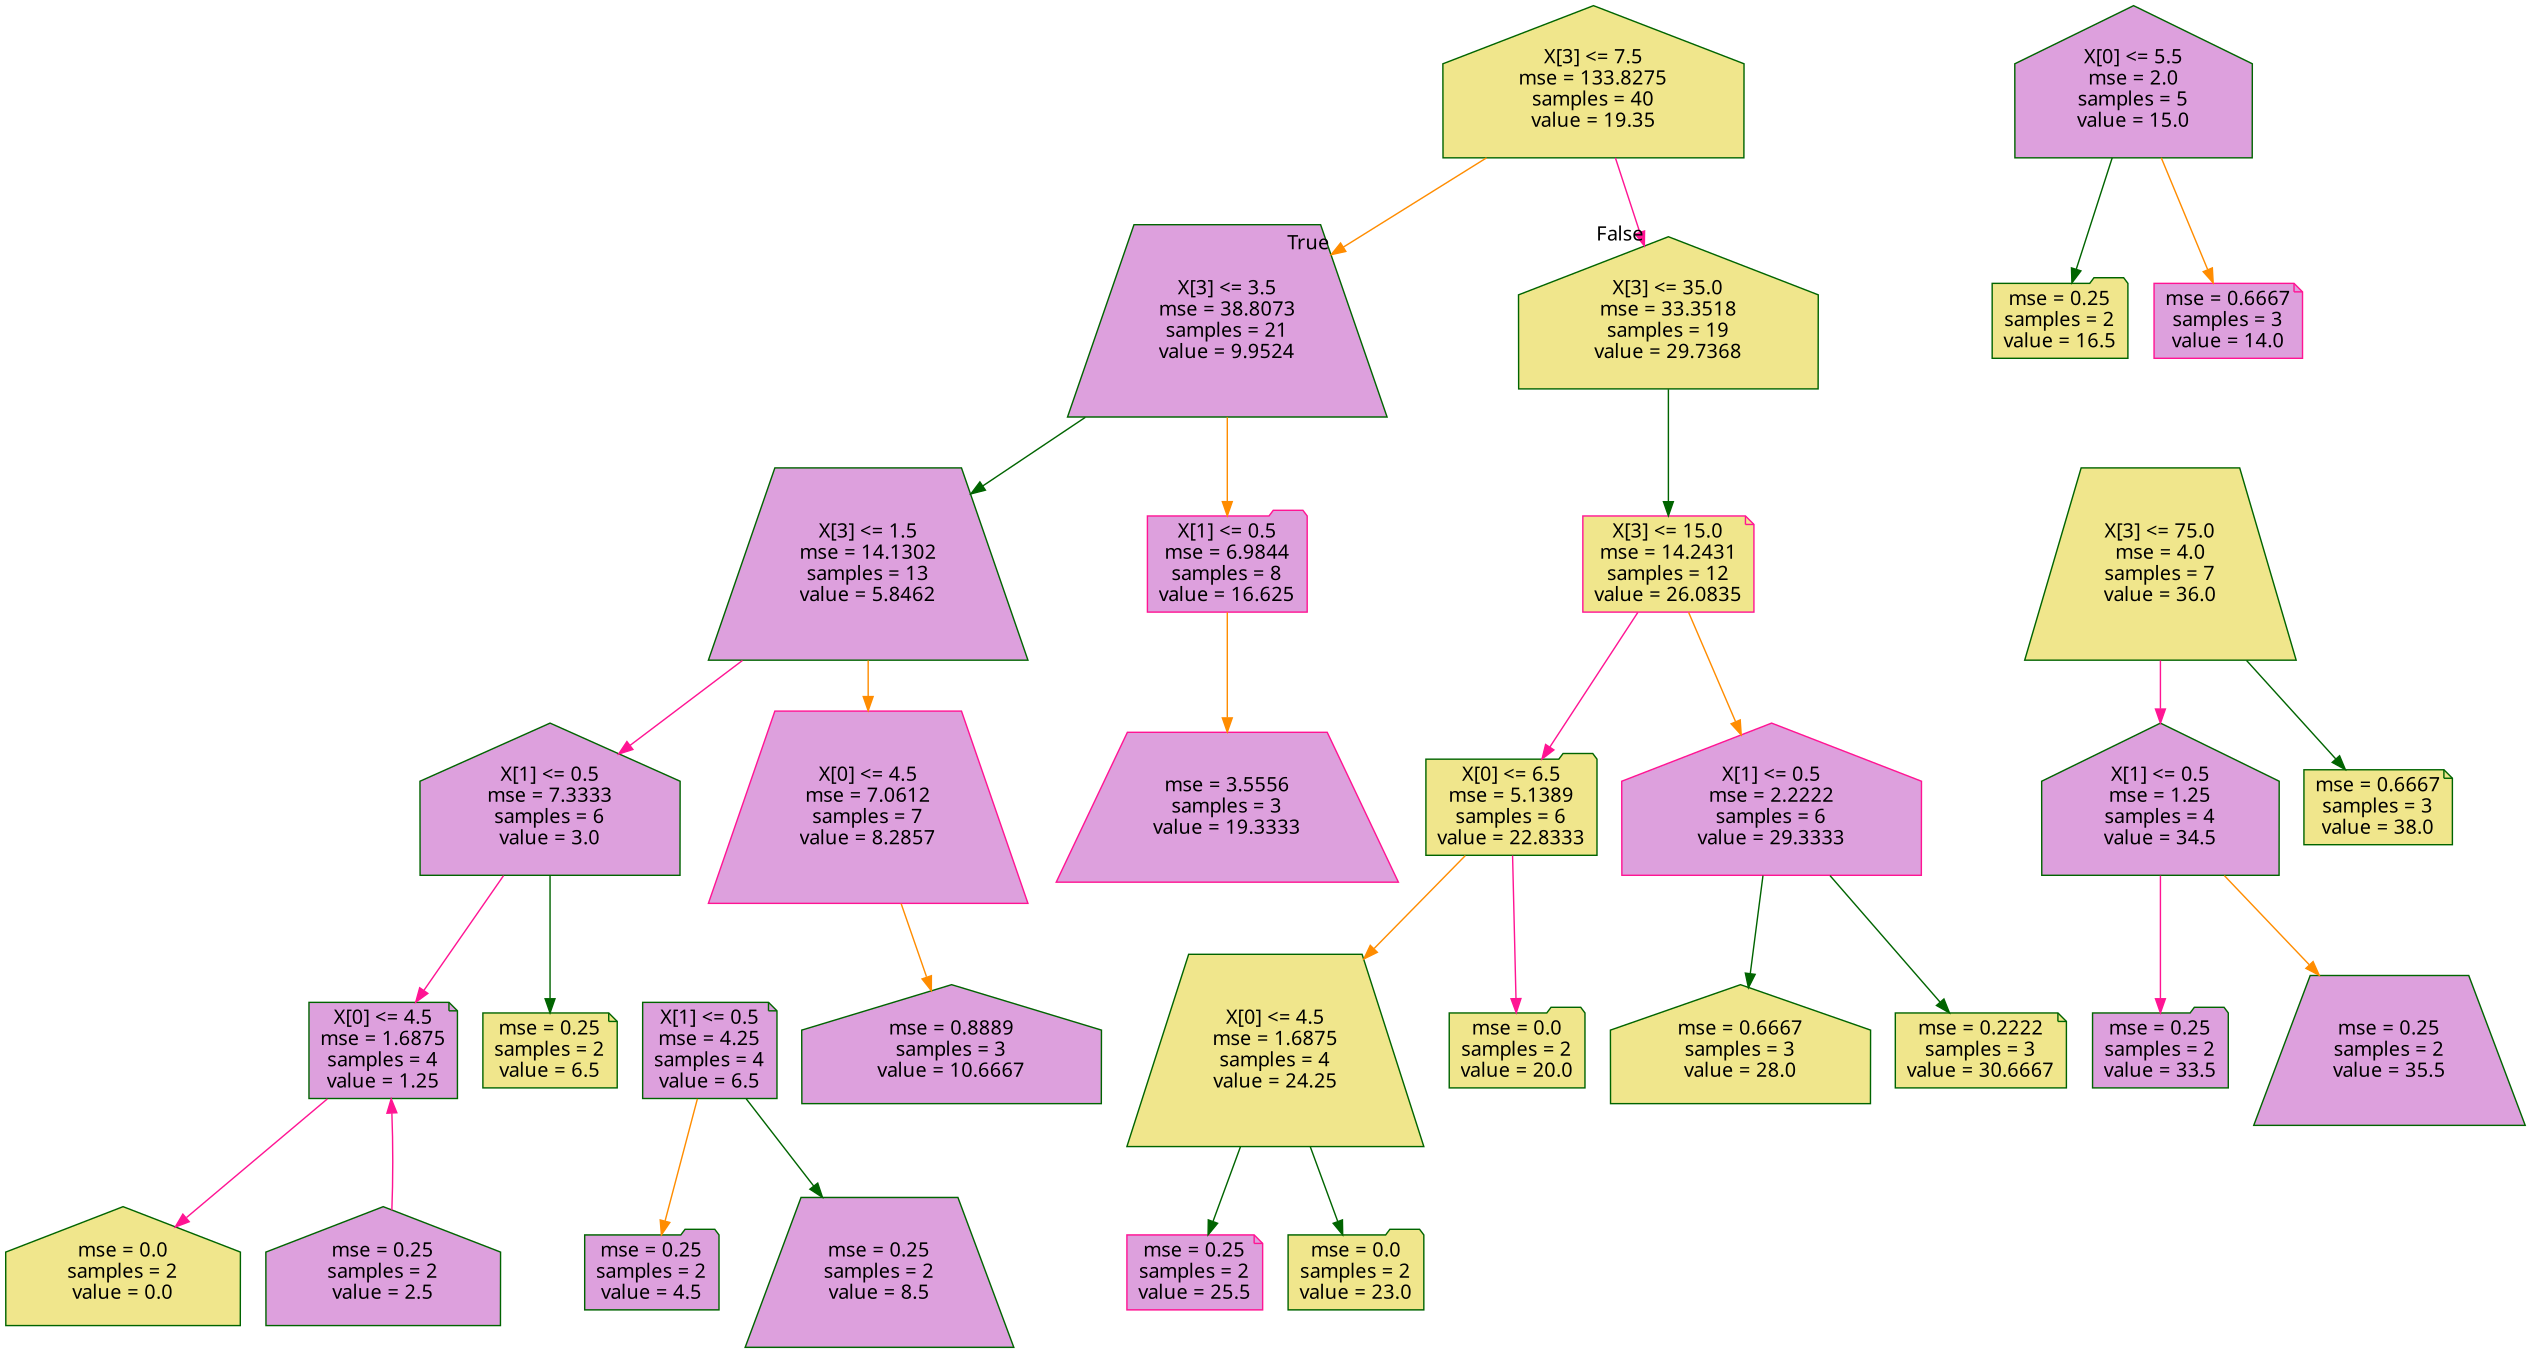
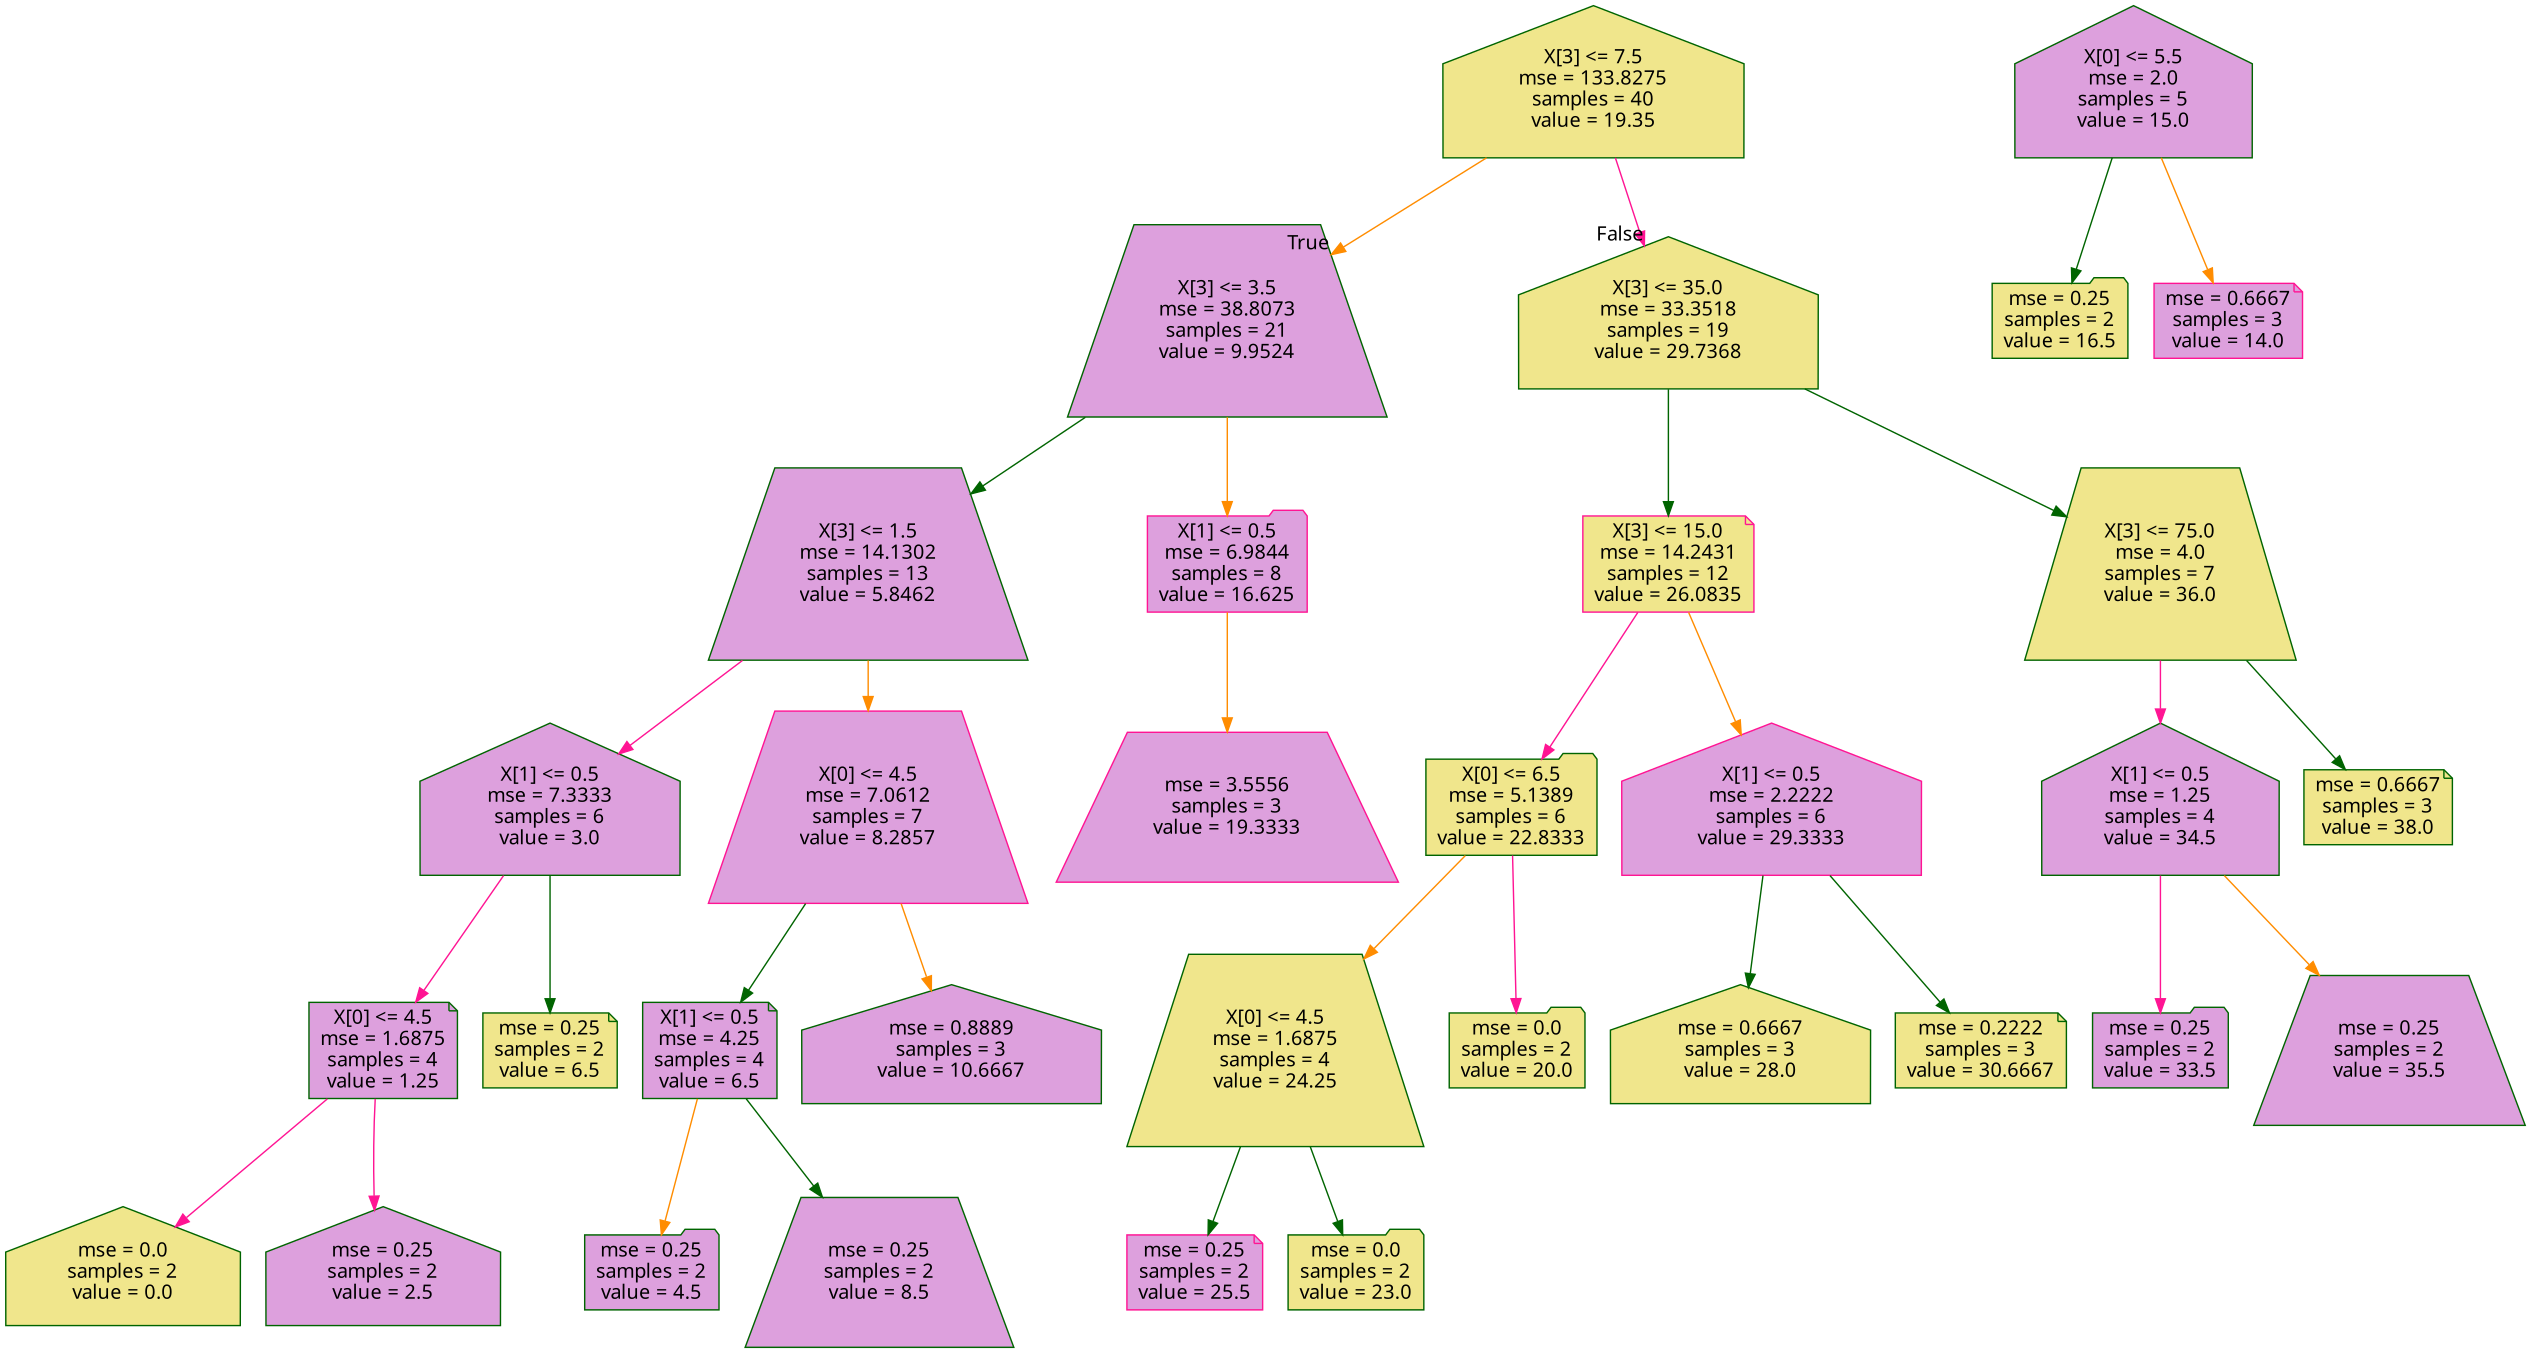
edge "X[3] <= 35.0 mse = 33.3518 samples = 19 value = 29.7368" -> "X[3] <= 75.0 mse = 4.0 samples = 7 value = 36.0": added
edge "X[0] <= 4.5 mse = 7.0612 samples = 7 value = 8.2857" -> "X[1] <= 0.5 mse = 4.25 samples = 4 value = 6.5": added
edge "mse = 0.25 samples = 2 value = 2.5" -> "X[0] <= 4.5 mse = 1.6875 samples = 4 value = 1.25": reversed
